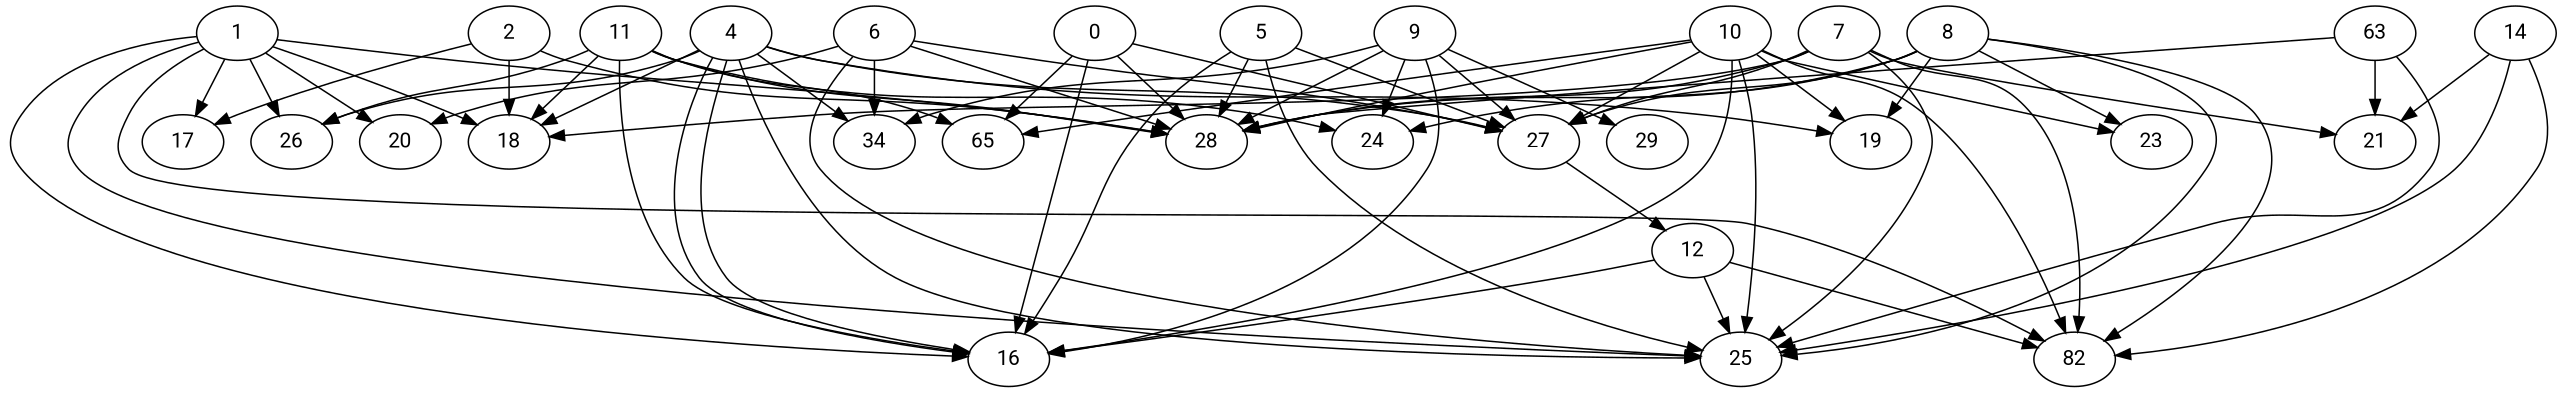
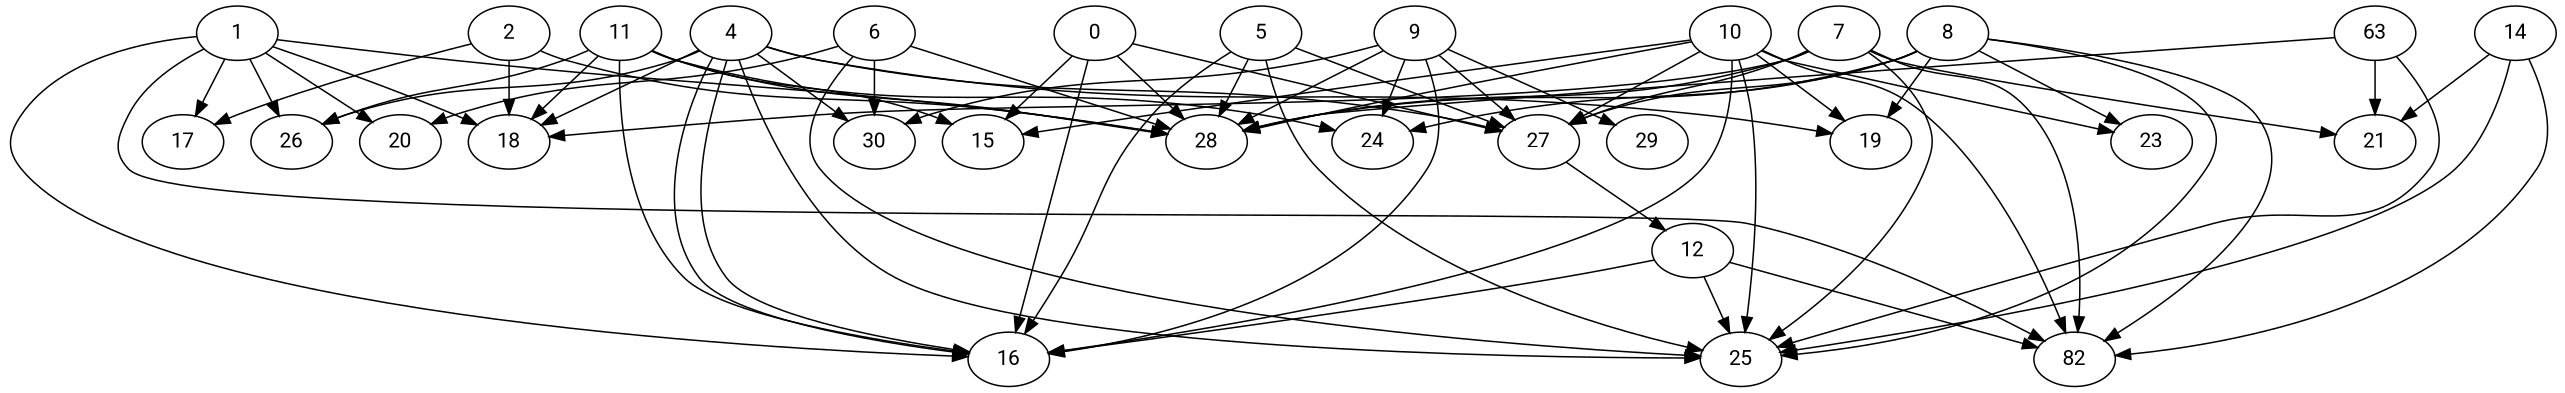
edge "6" -> "27": removed
node "34": label "34" -> "30"
node "65": label "65" -> "15"
edge "1" -> "25": removed
